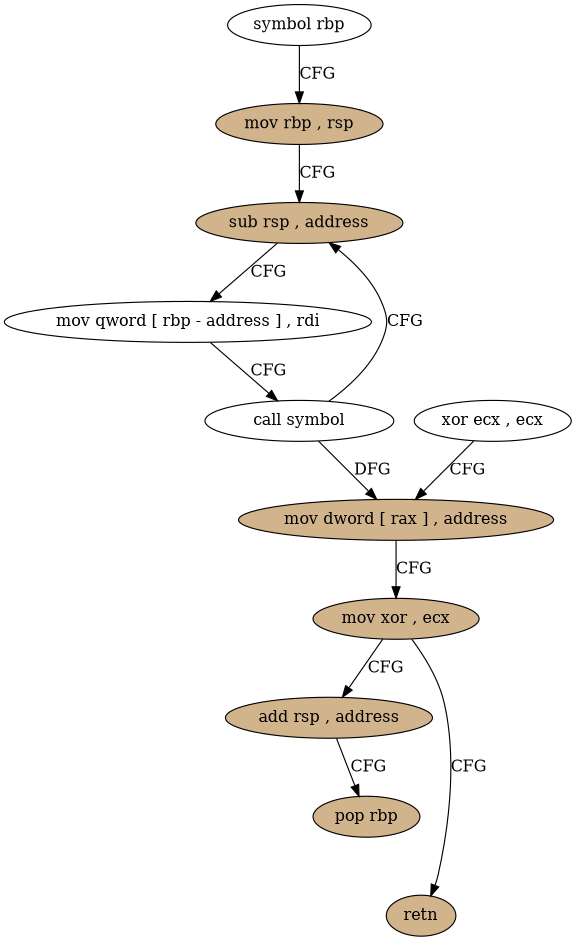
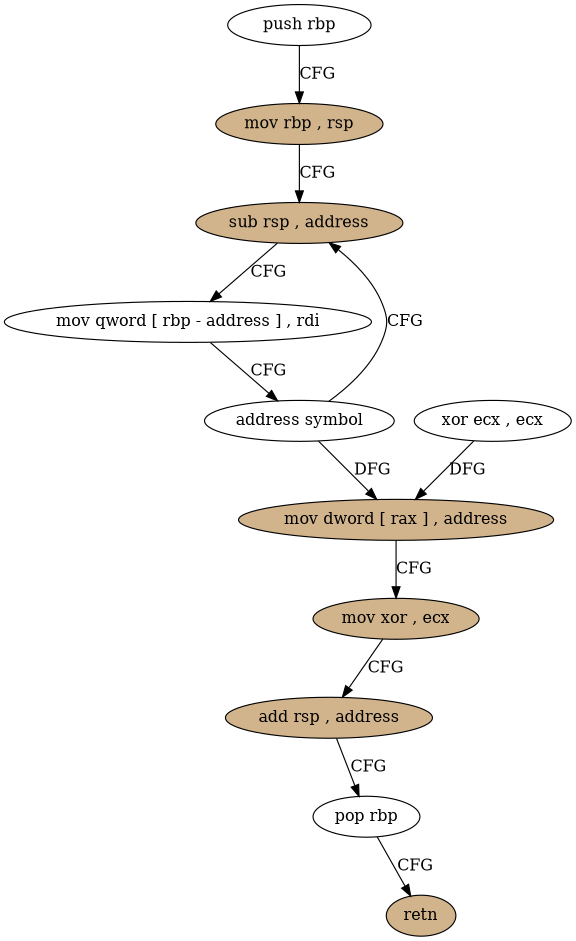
node "symbol rbp": label "symbol rbp" -> "push rbp"
node "call symbol": label "call symbol" -> "address symbol"
edge "xor ecx , ecx" -> "mov dword [ rax ] , address": label "CFG" -> "DFG"
edge "mov xor , ecx" -> "retn": now "pop rbp" -> "retn"
node "pop rbp": fillcolor tan -> white
